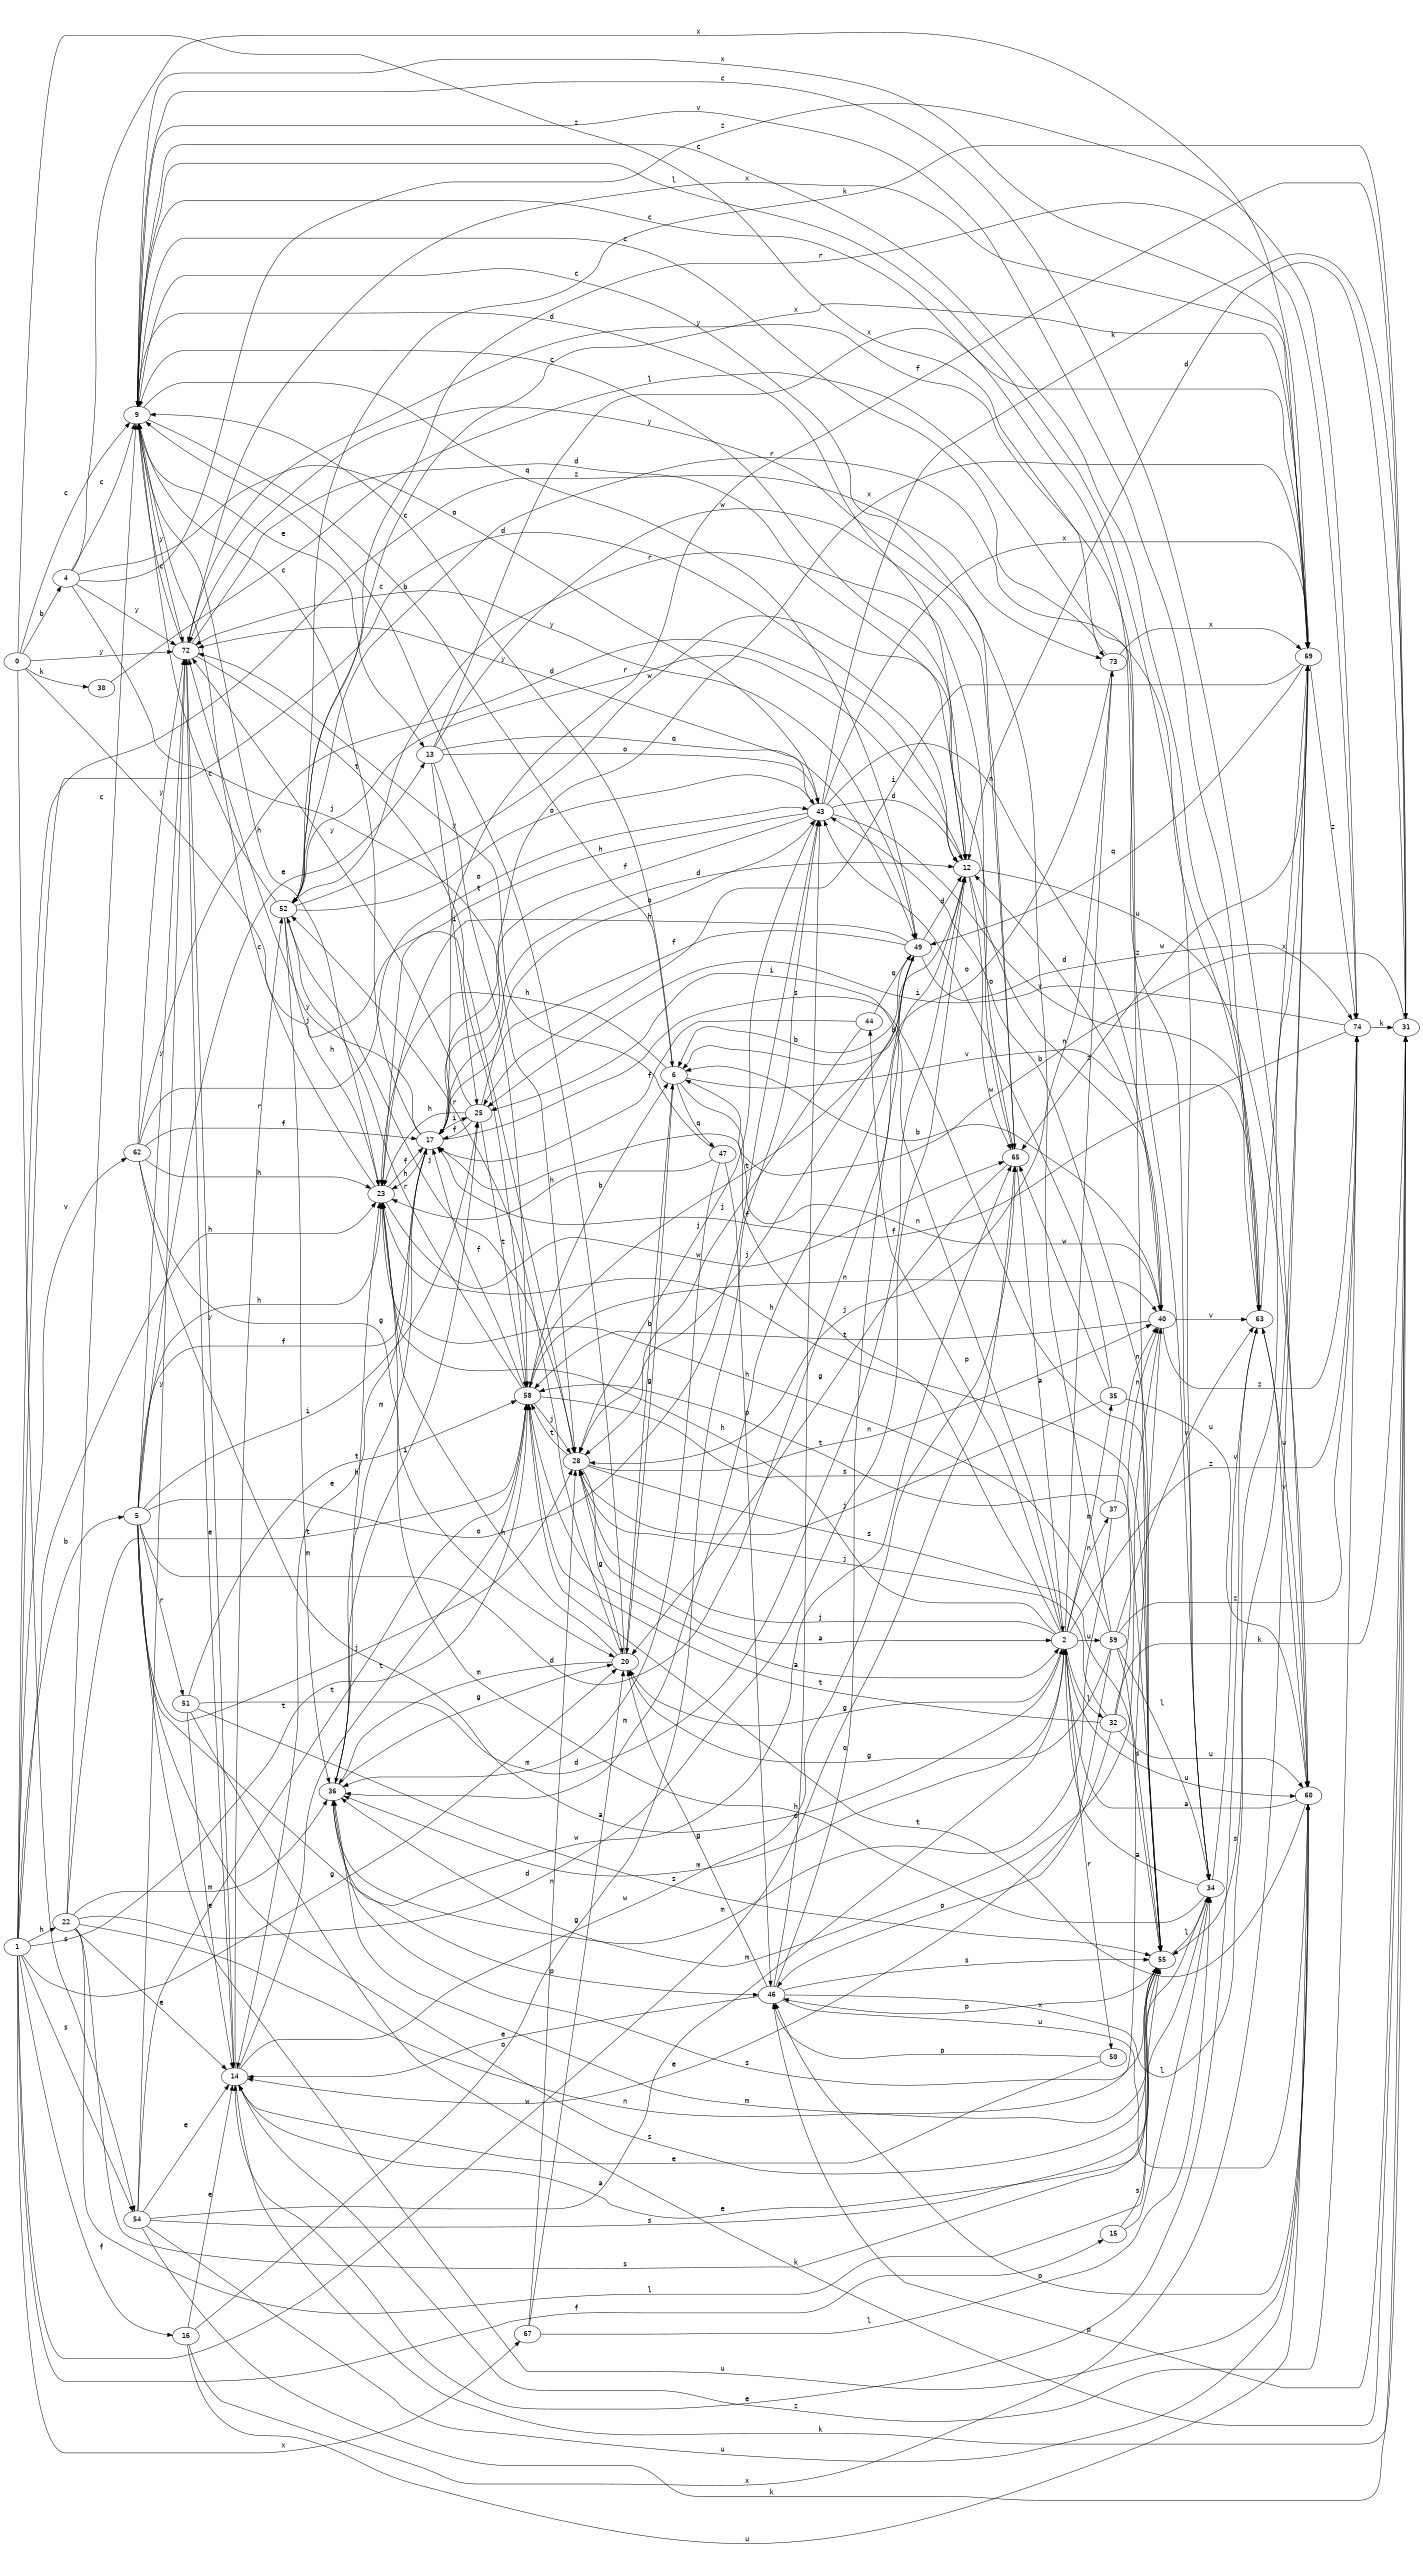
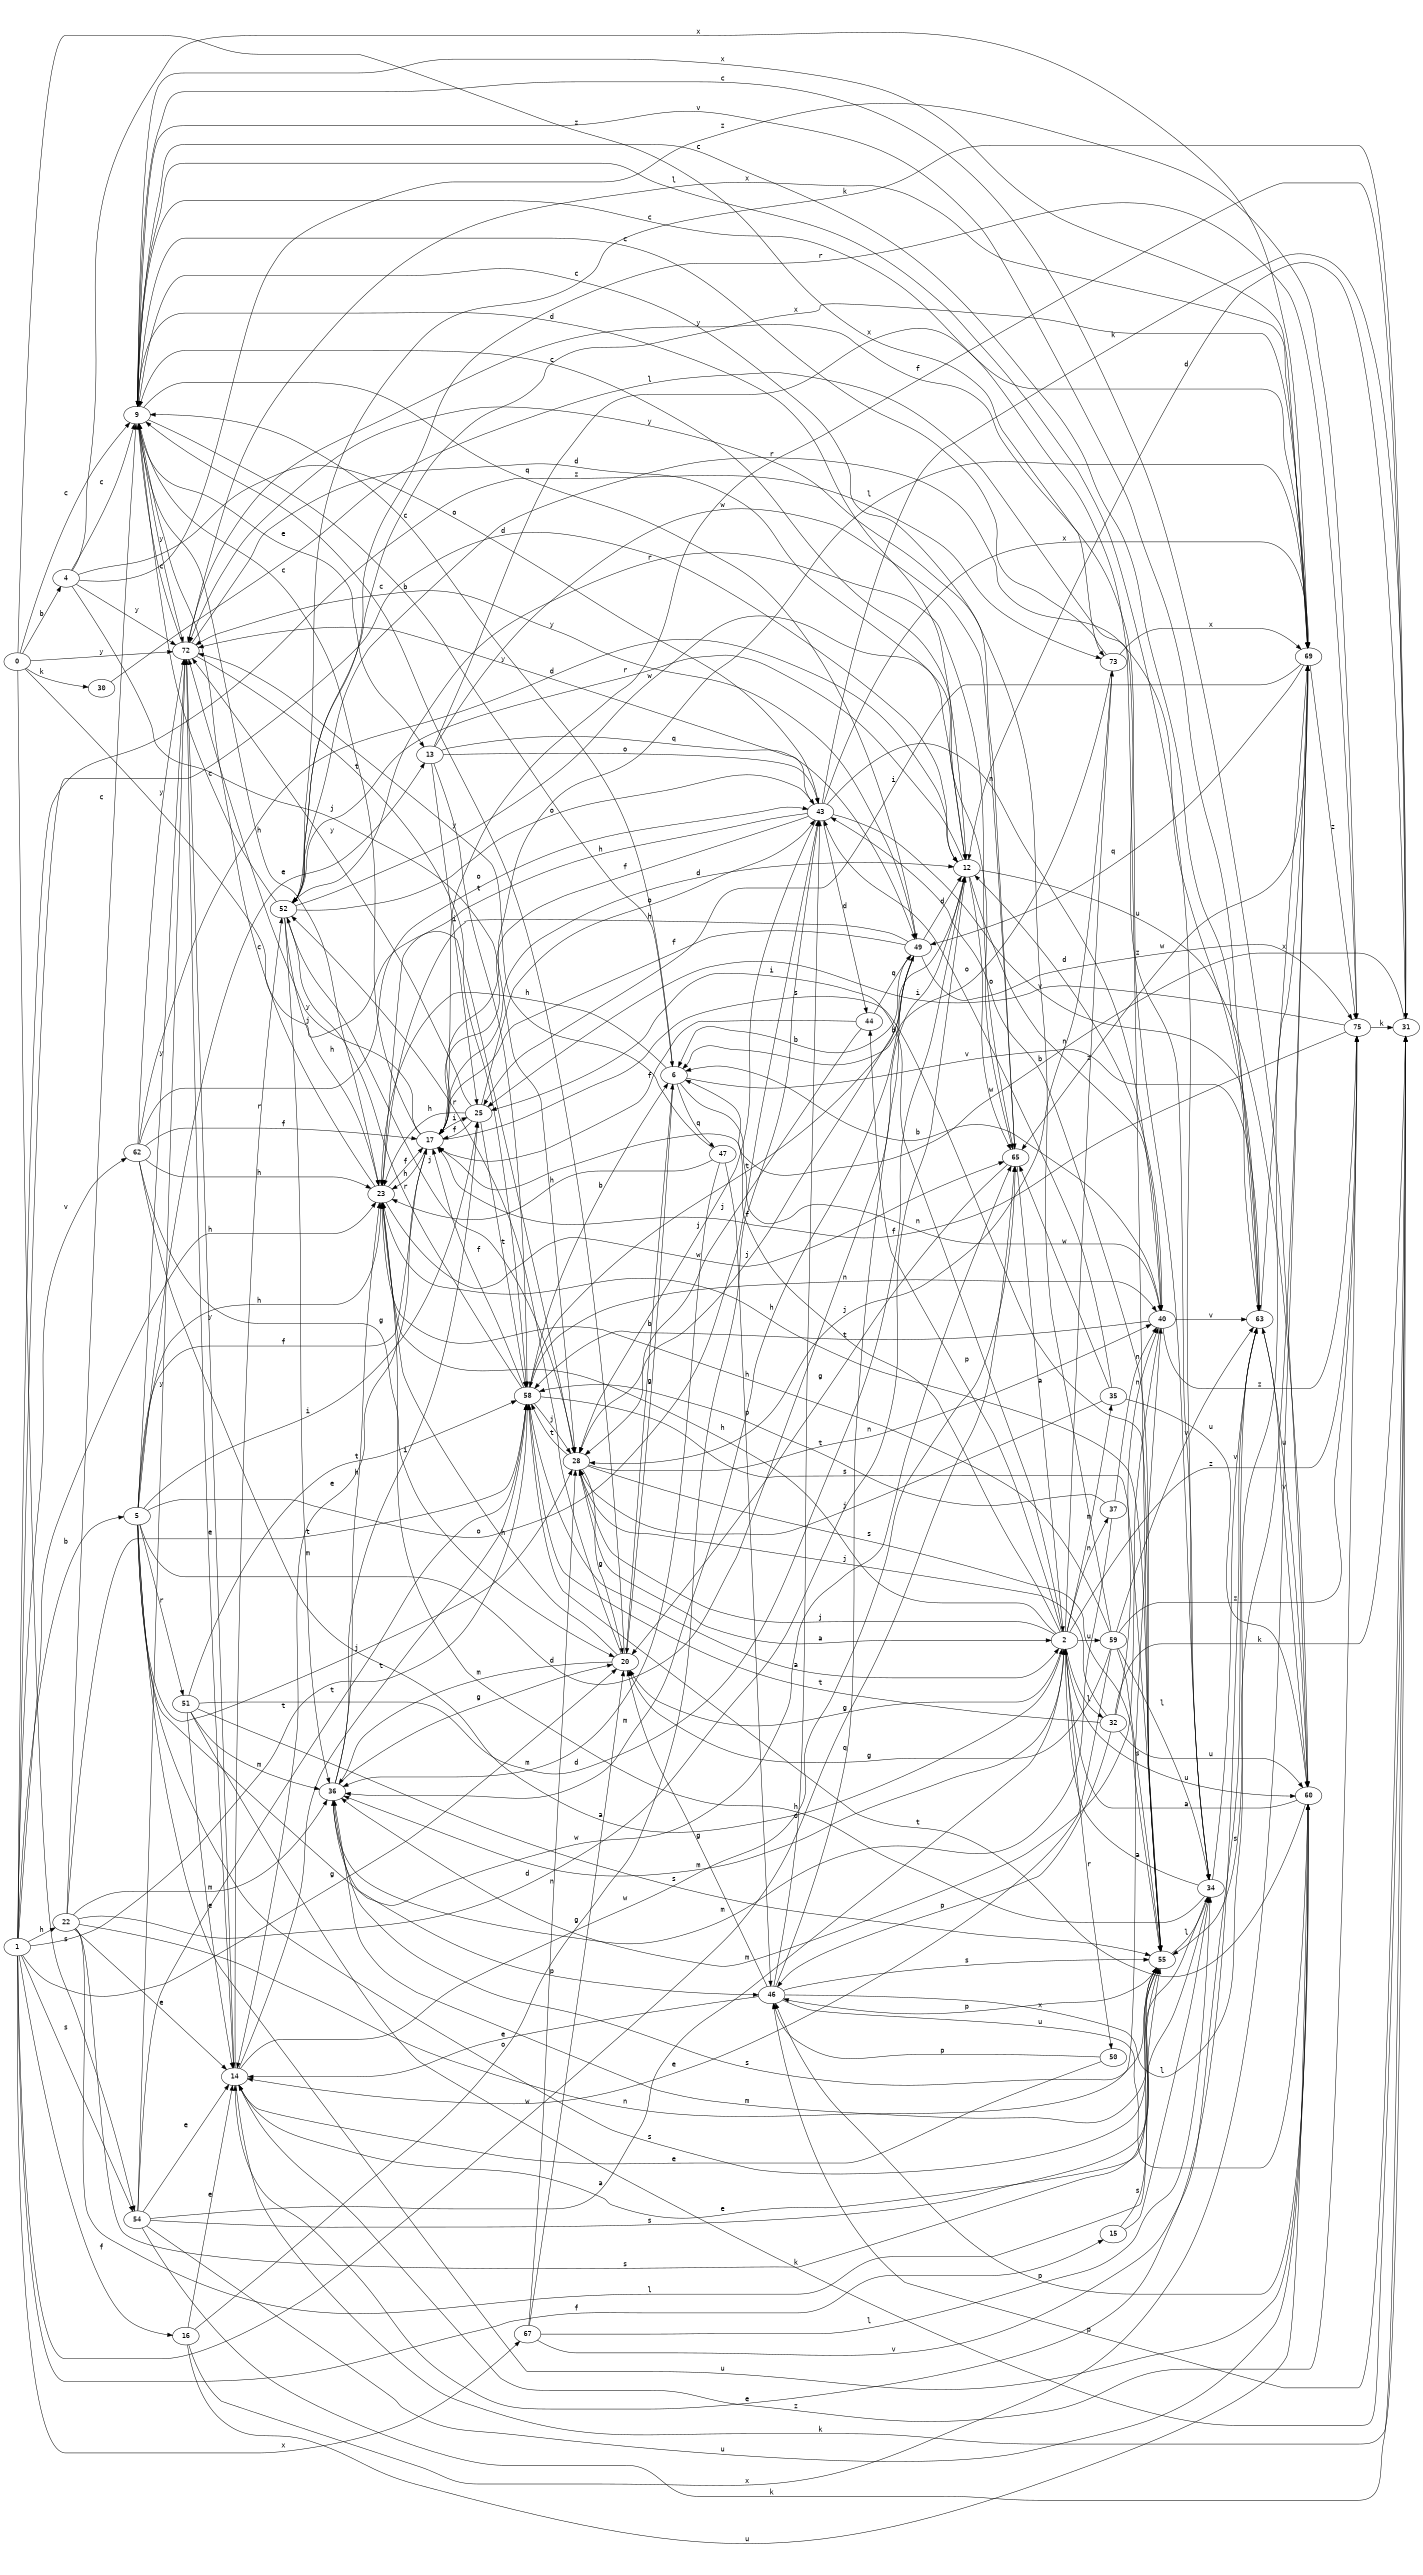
edge "17" -> "69": label "x" -> "l"
edge "43" -> "12": now "43" -> "44"
node "74": label "74" -> "75"
edge "17" -> "36": now "51" -> "36"
edge "67" -> "63": added, label "v"
